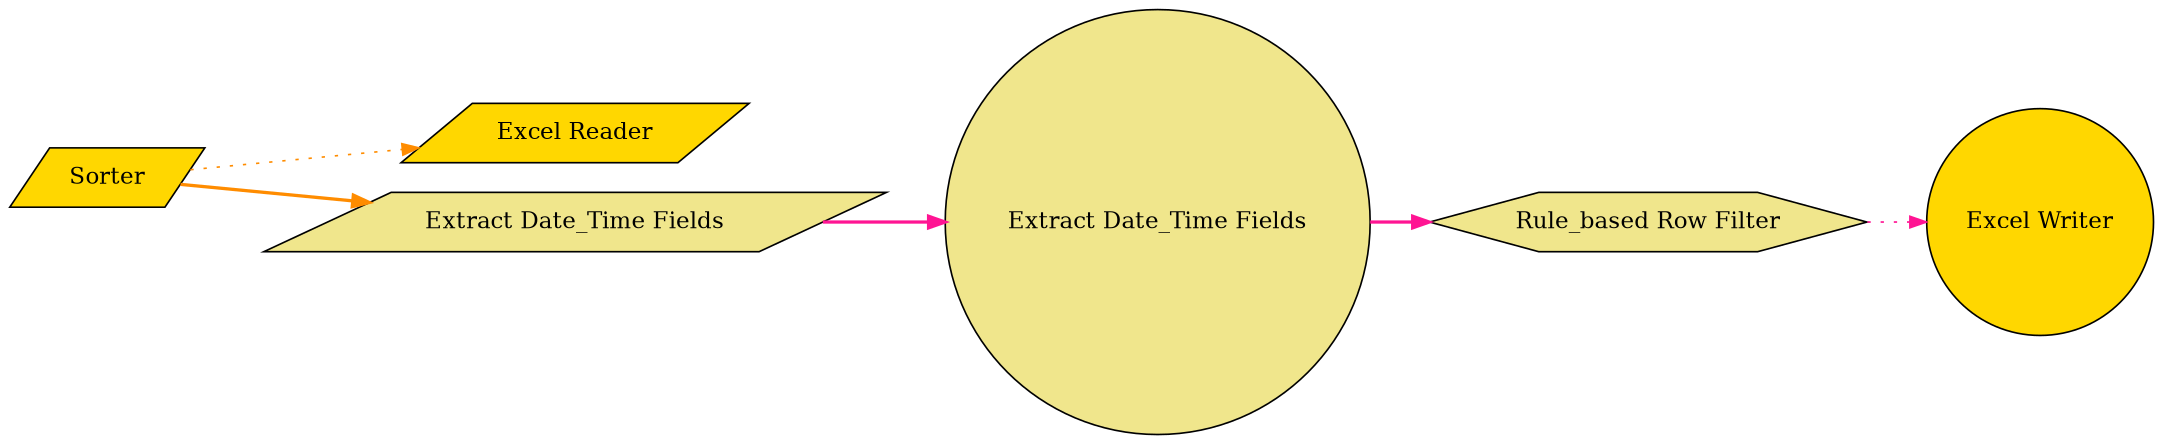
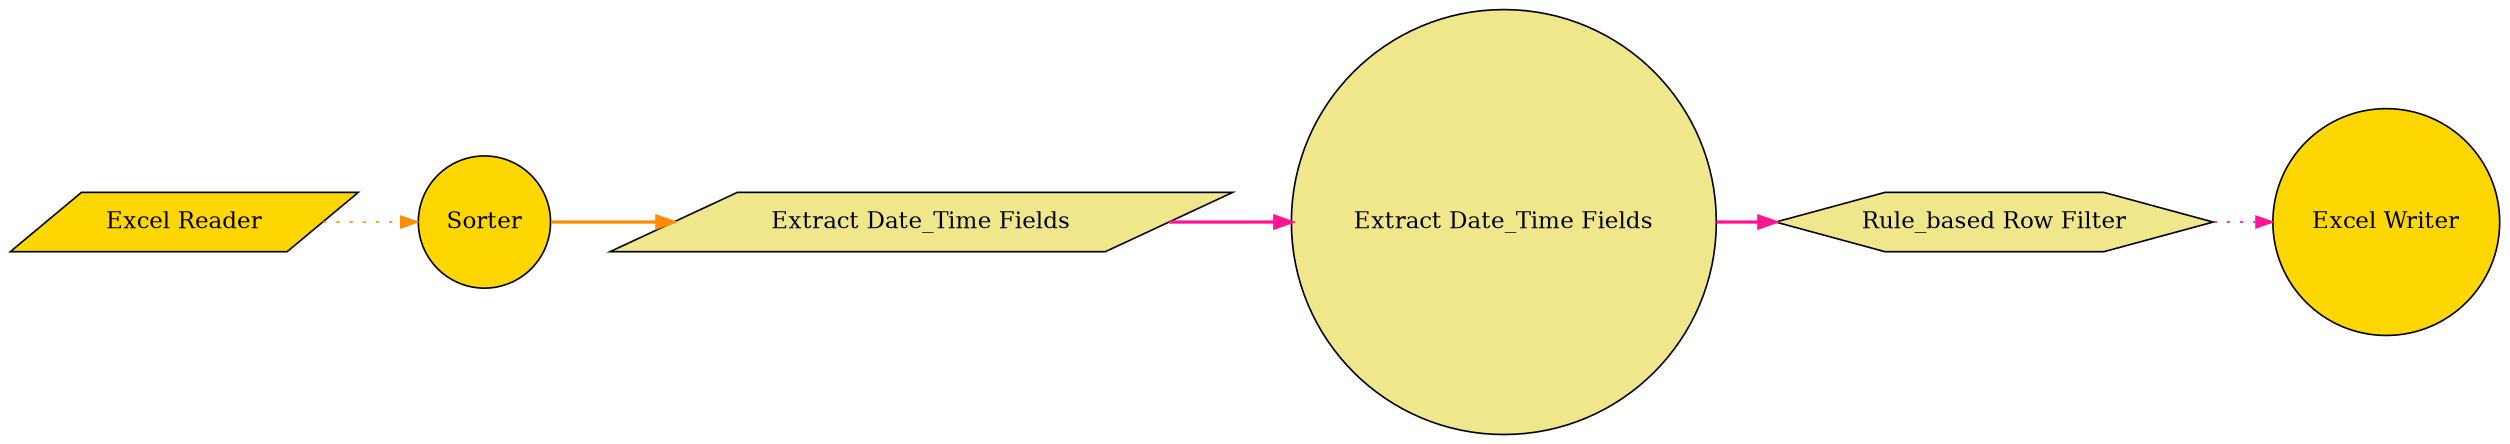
edge "Sorter" -> "Excel Reader": reversed
node "Sorter": shape parallelogram -> circle
